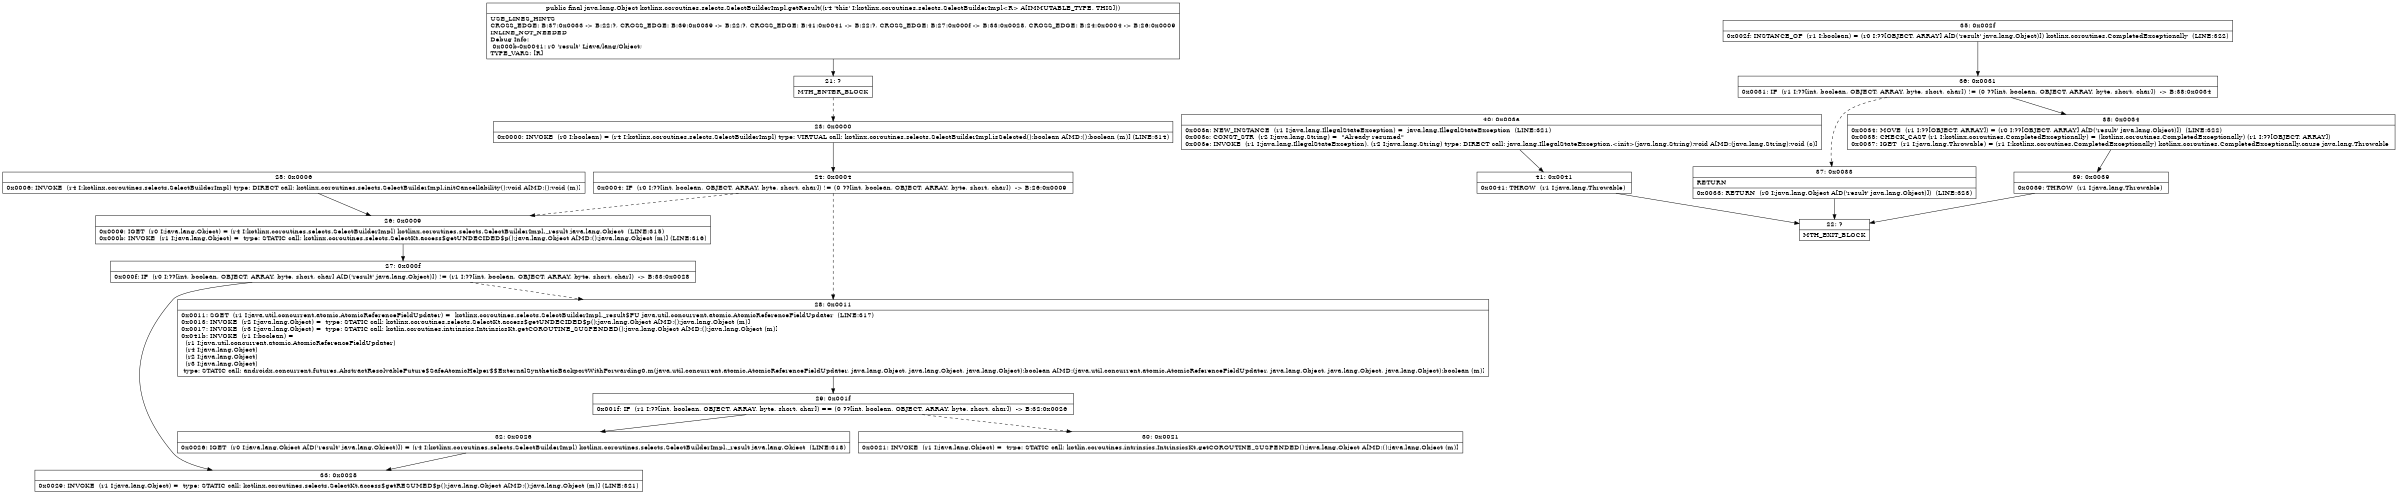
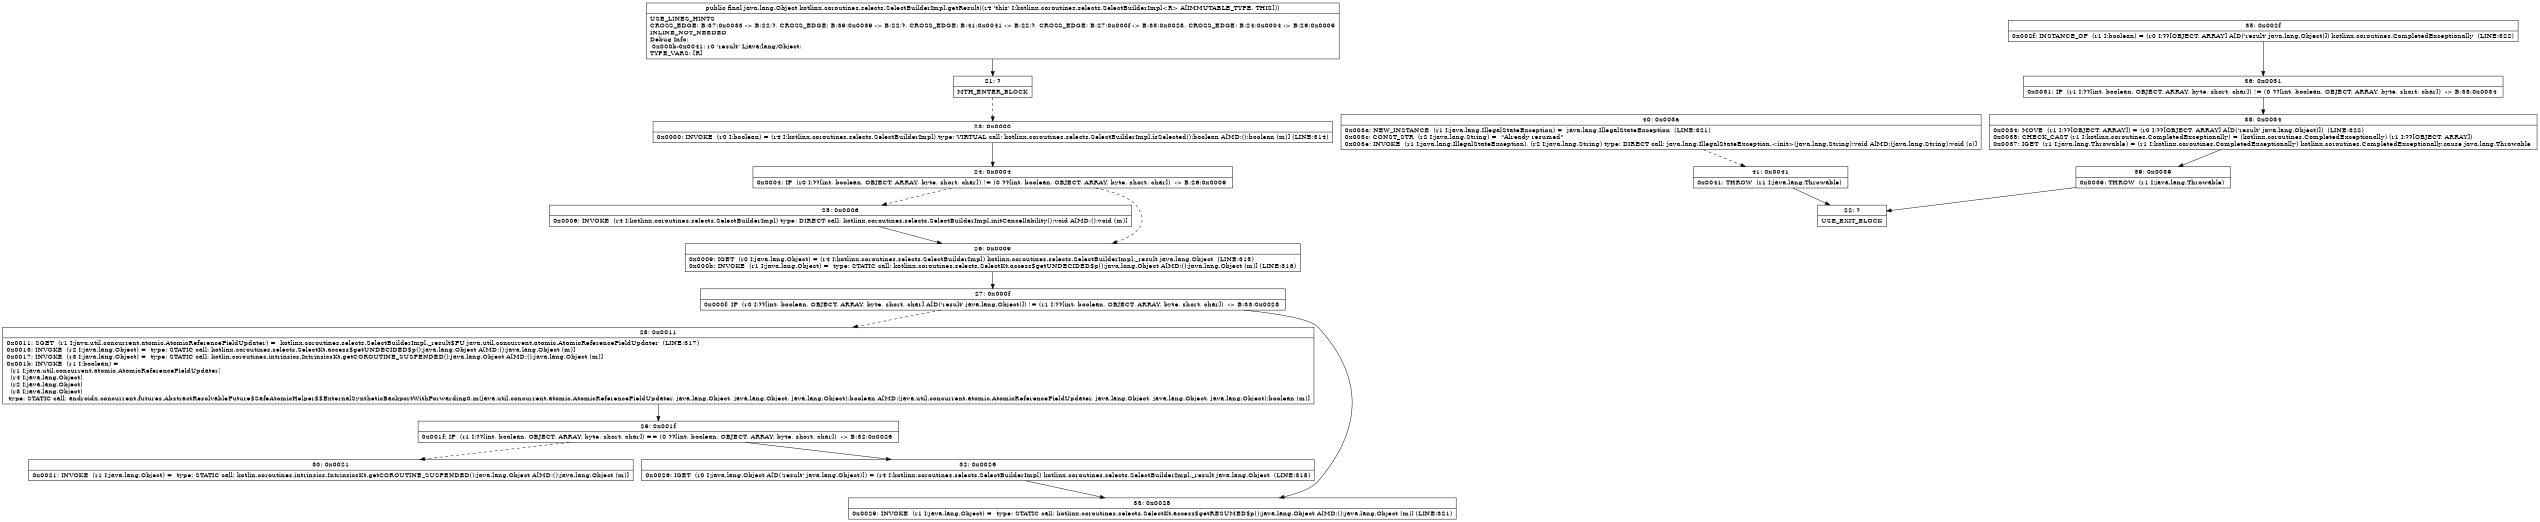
edge "40: 0x003a" -> "41: 0x0041": style solid -> dashed
node "37: 0x0033": removed
node "22: ?": text "MTH_EXIT_BLOCK" -> "USE_EXIT_BLOCK"
edge "24: 0x0004" -> "28: 0x0011": now "24: 0x0004" -> "25: 0x0006"
node "28: 0x0011": text "0x041b: INVOKE  (r1 I:boolean) =" -> "0x001b: INVOKE  (r1 I:boolean) ="
